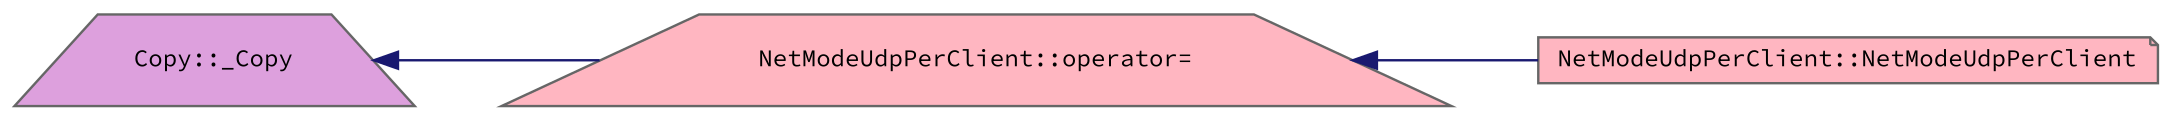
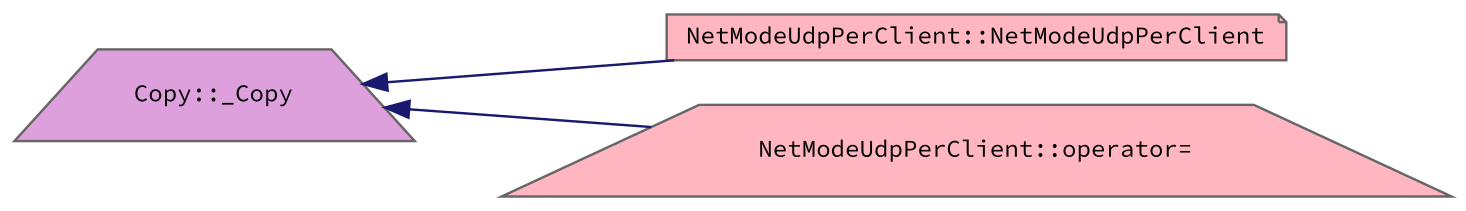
edge "NetModeUdpPerClient::NetModeUdpPerClient" -> "NetModeUdpPerClient::operator=": now "NetModeUdpPerClient::NetModeUdpPerClient" -> "Copy::_Copy"
